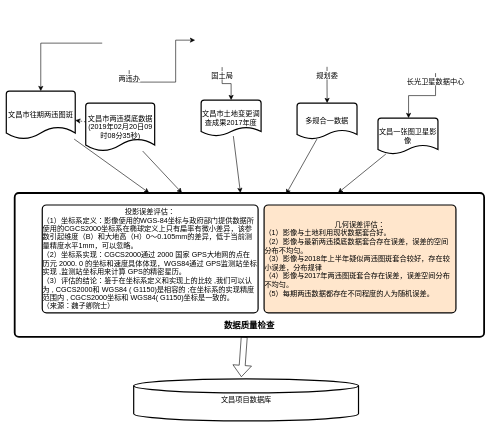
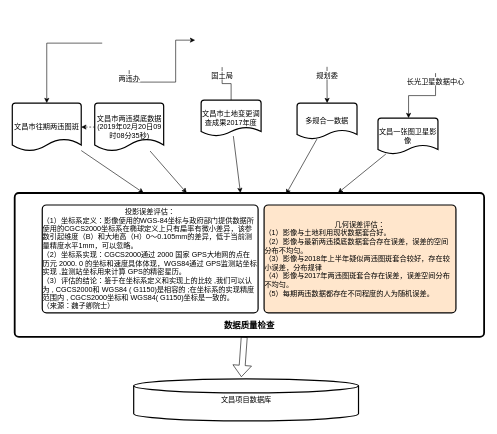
edge "国土局" -> "文昌市土地变更调查成果2017年度": arrowhead classic -> none
node "文昌市往期两违图斑": moved (41, 115) -> (47, 127)
node "文昌市两违摸底数据(2019年02月20日09时08分35秒)": moved (120, 127) -> (129, 127)
